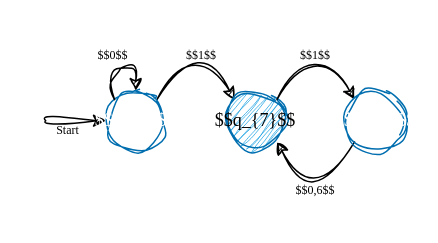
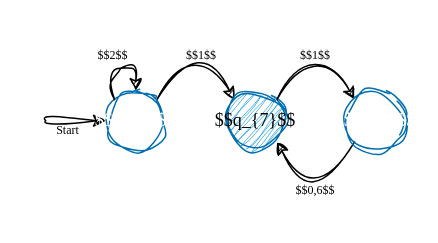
node "$$0$$": label "$$0$$" -> "$$2$$"
